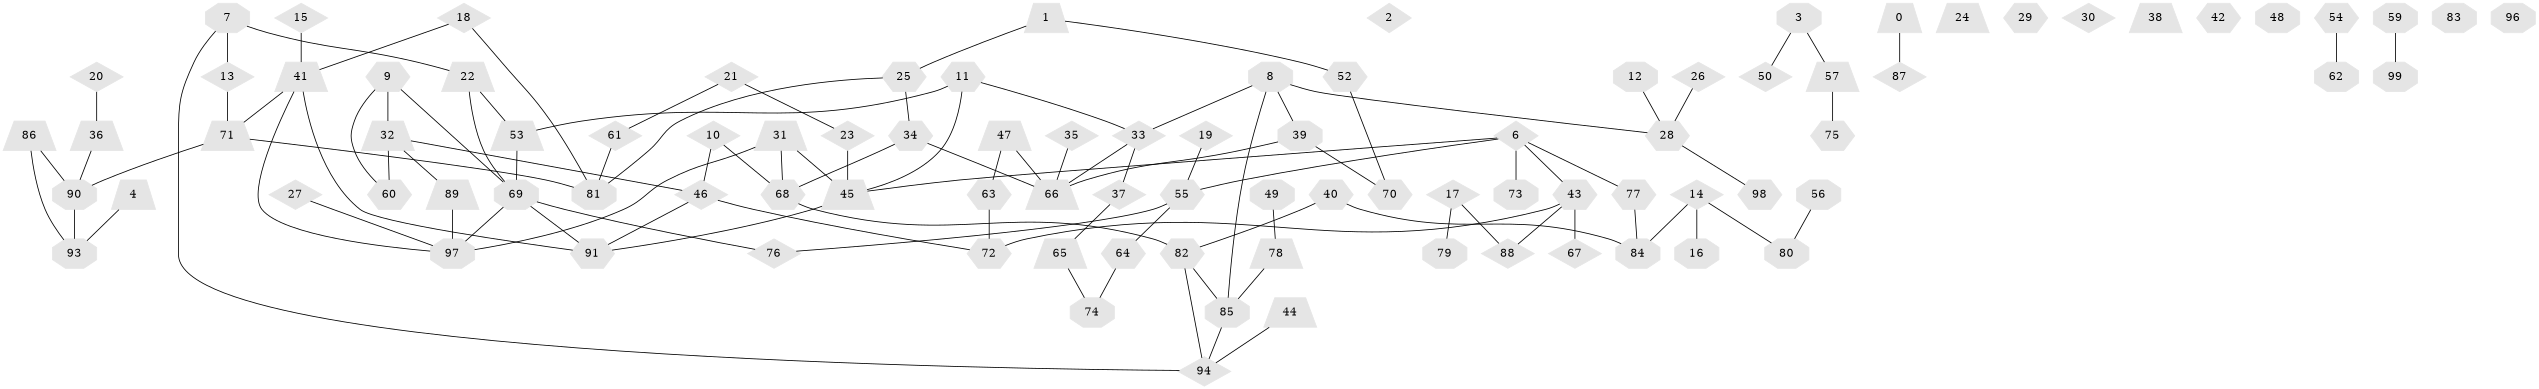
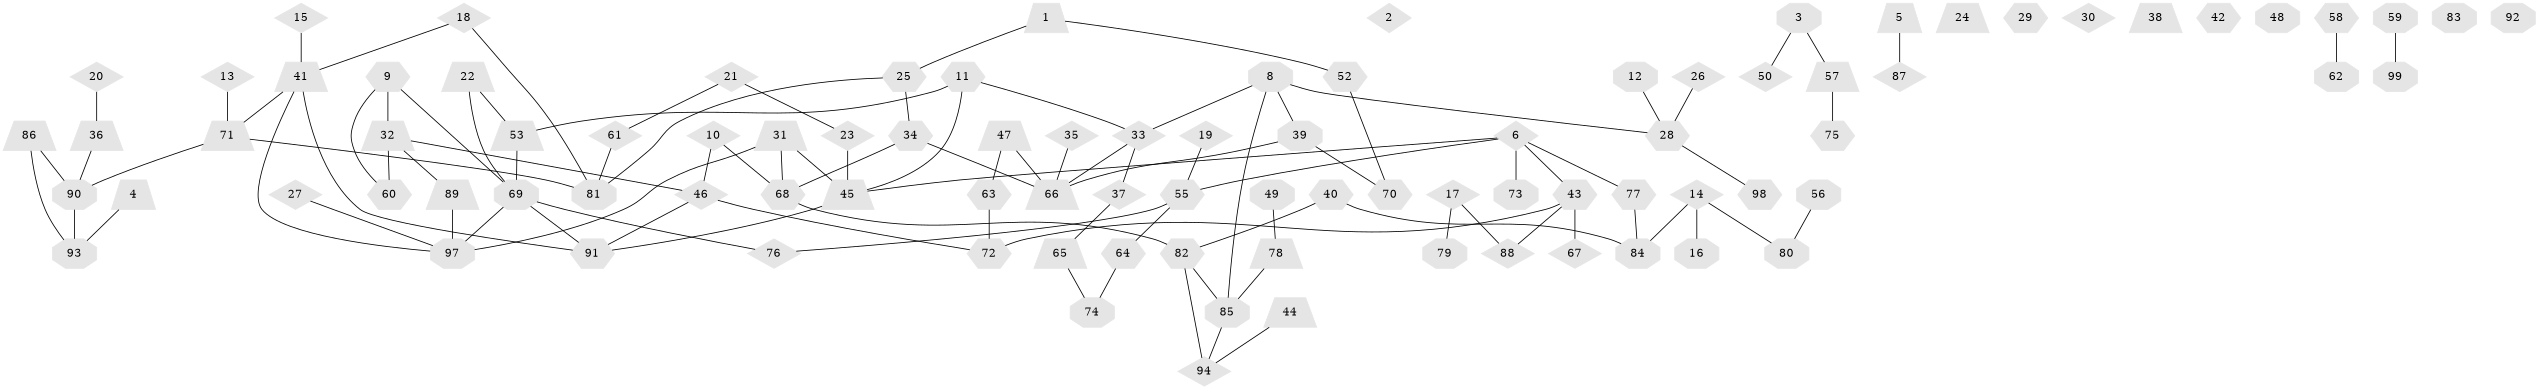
node "7": removed
node "0": label "0" -> "5"
node "54": label "54" -> "58"
node "96": label "96" -> "92"
